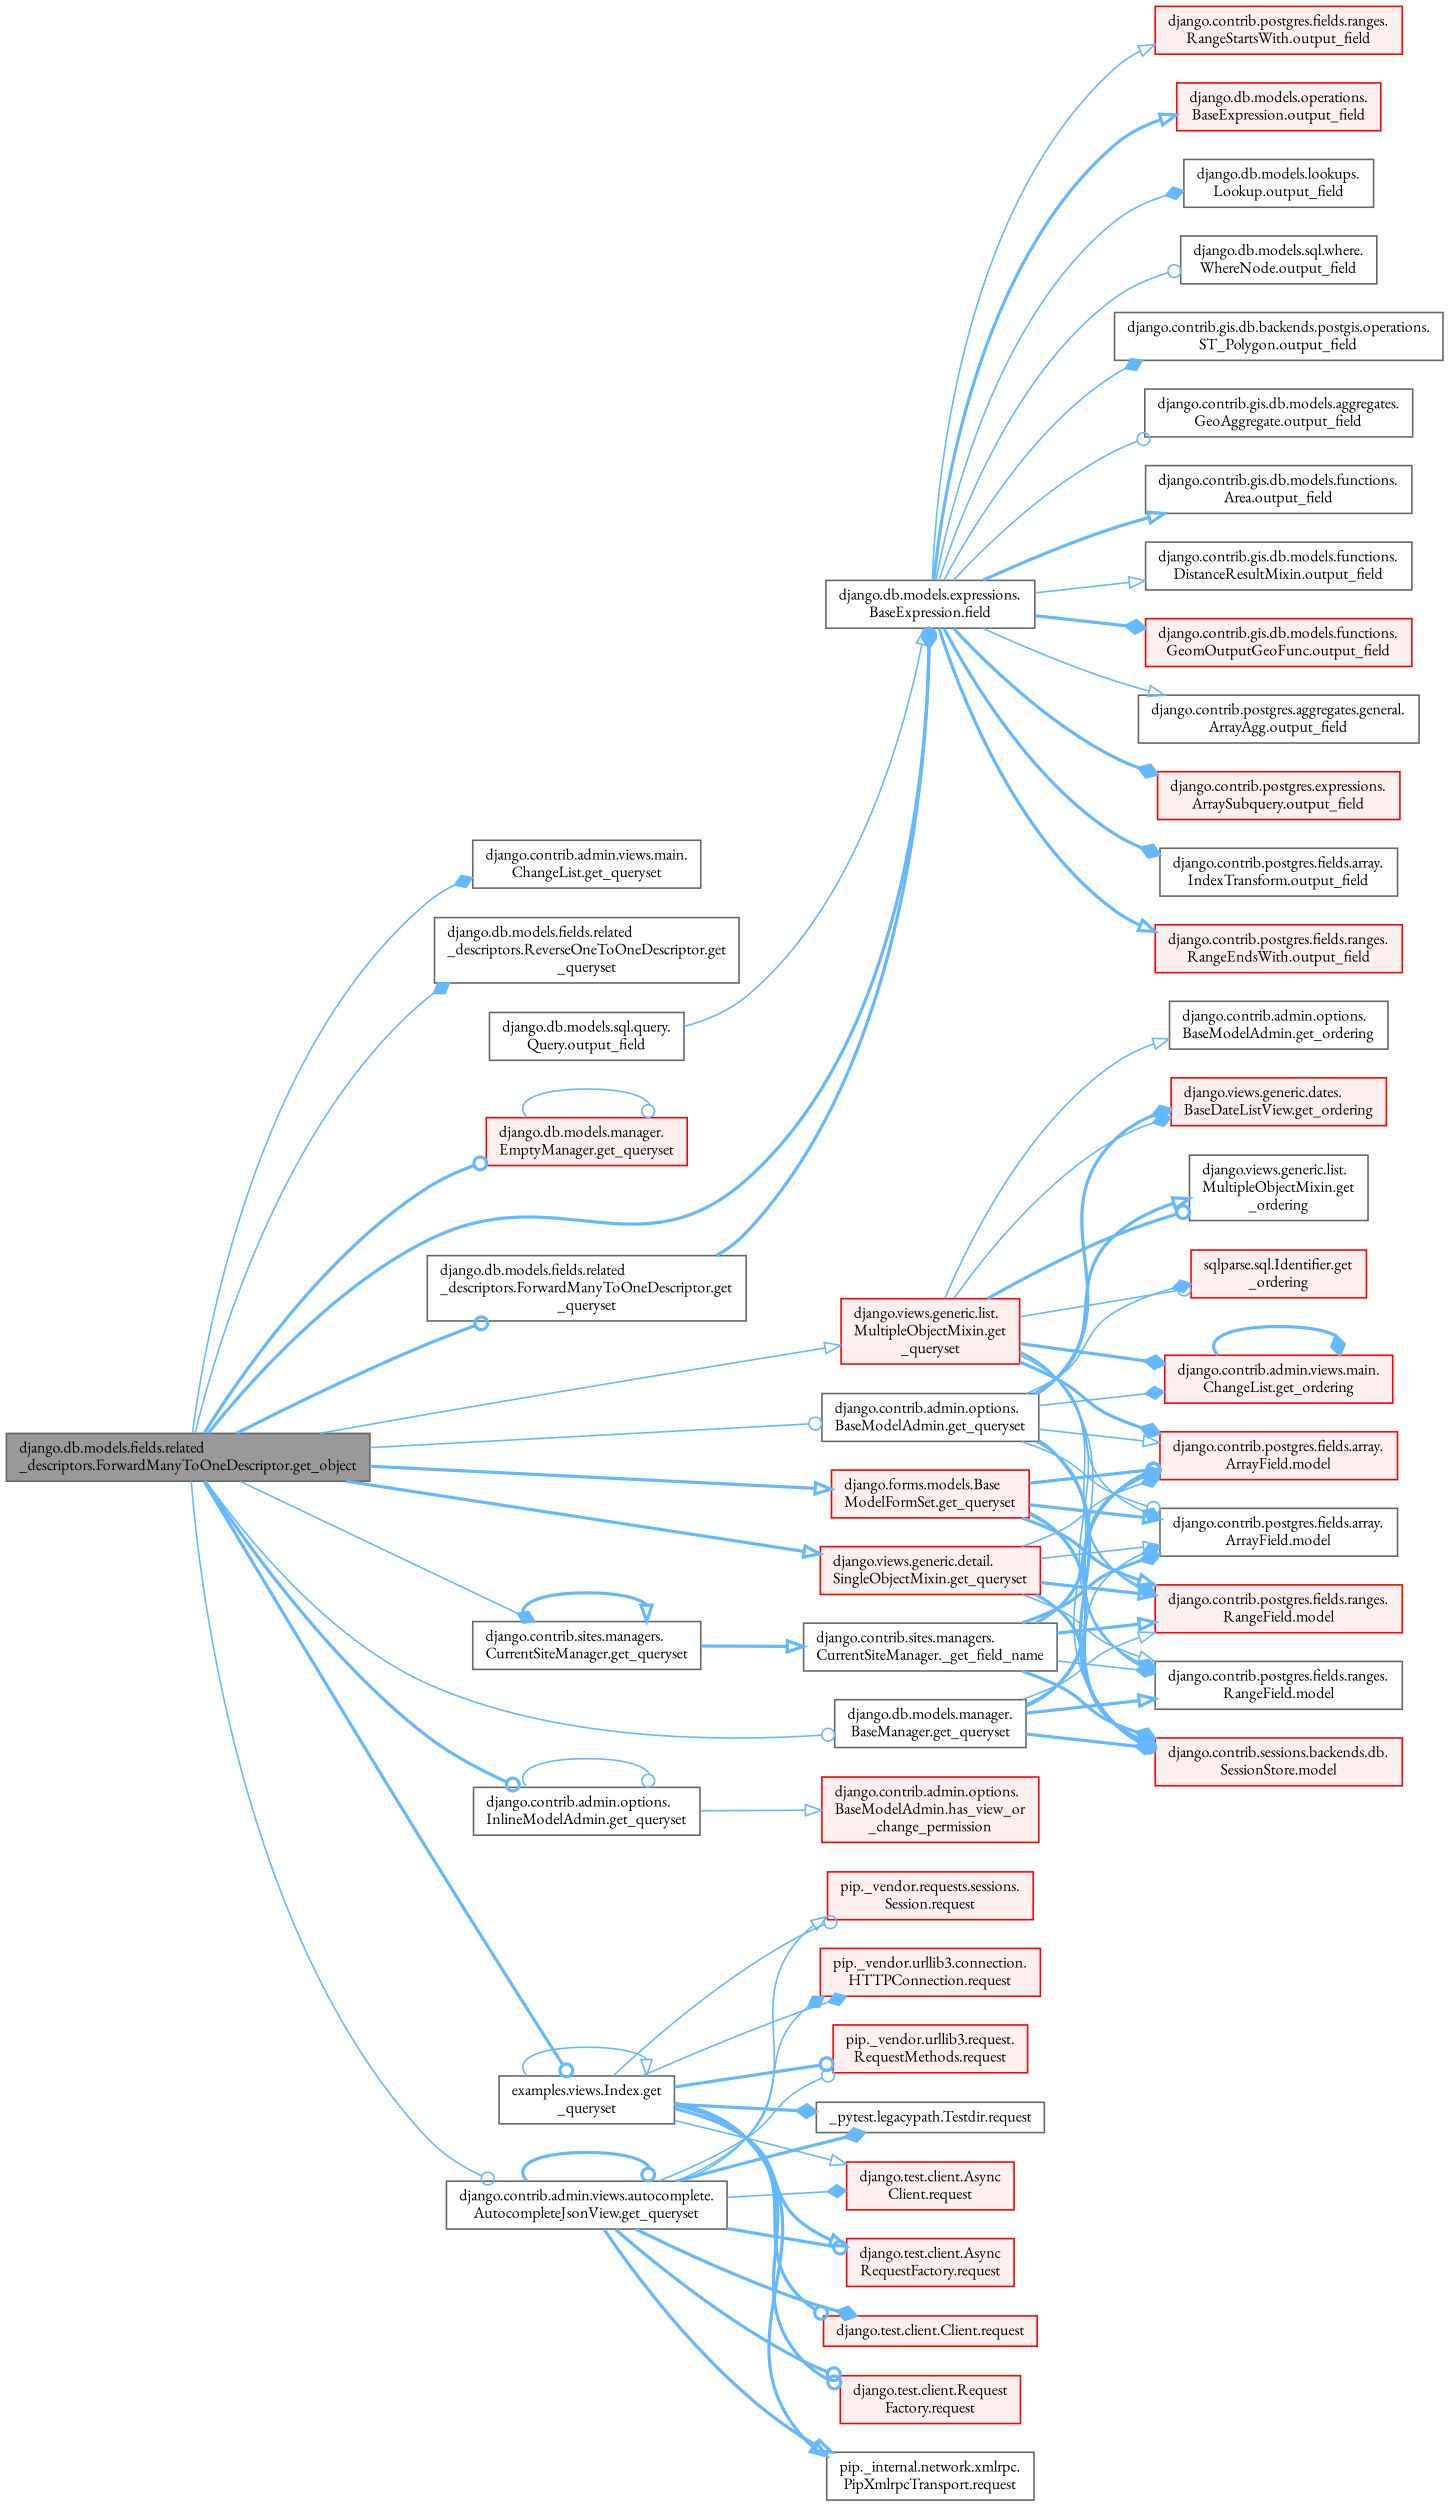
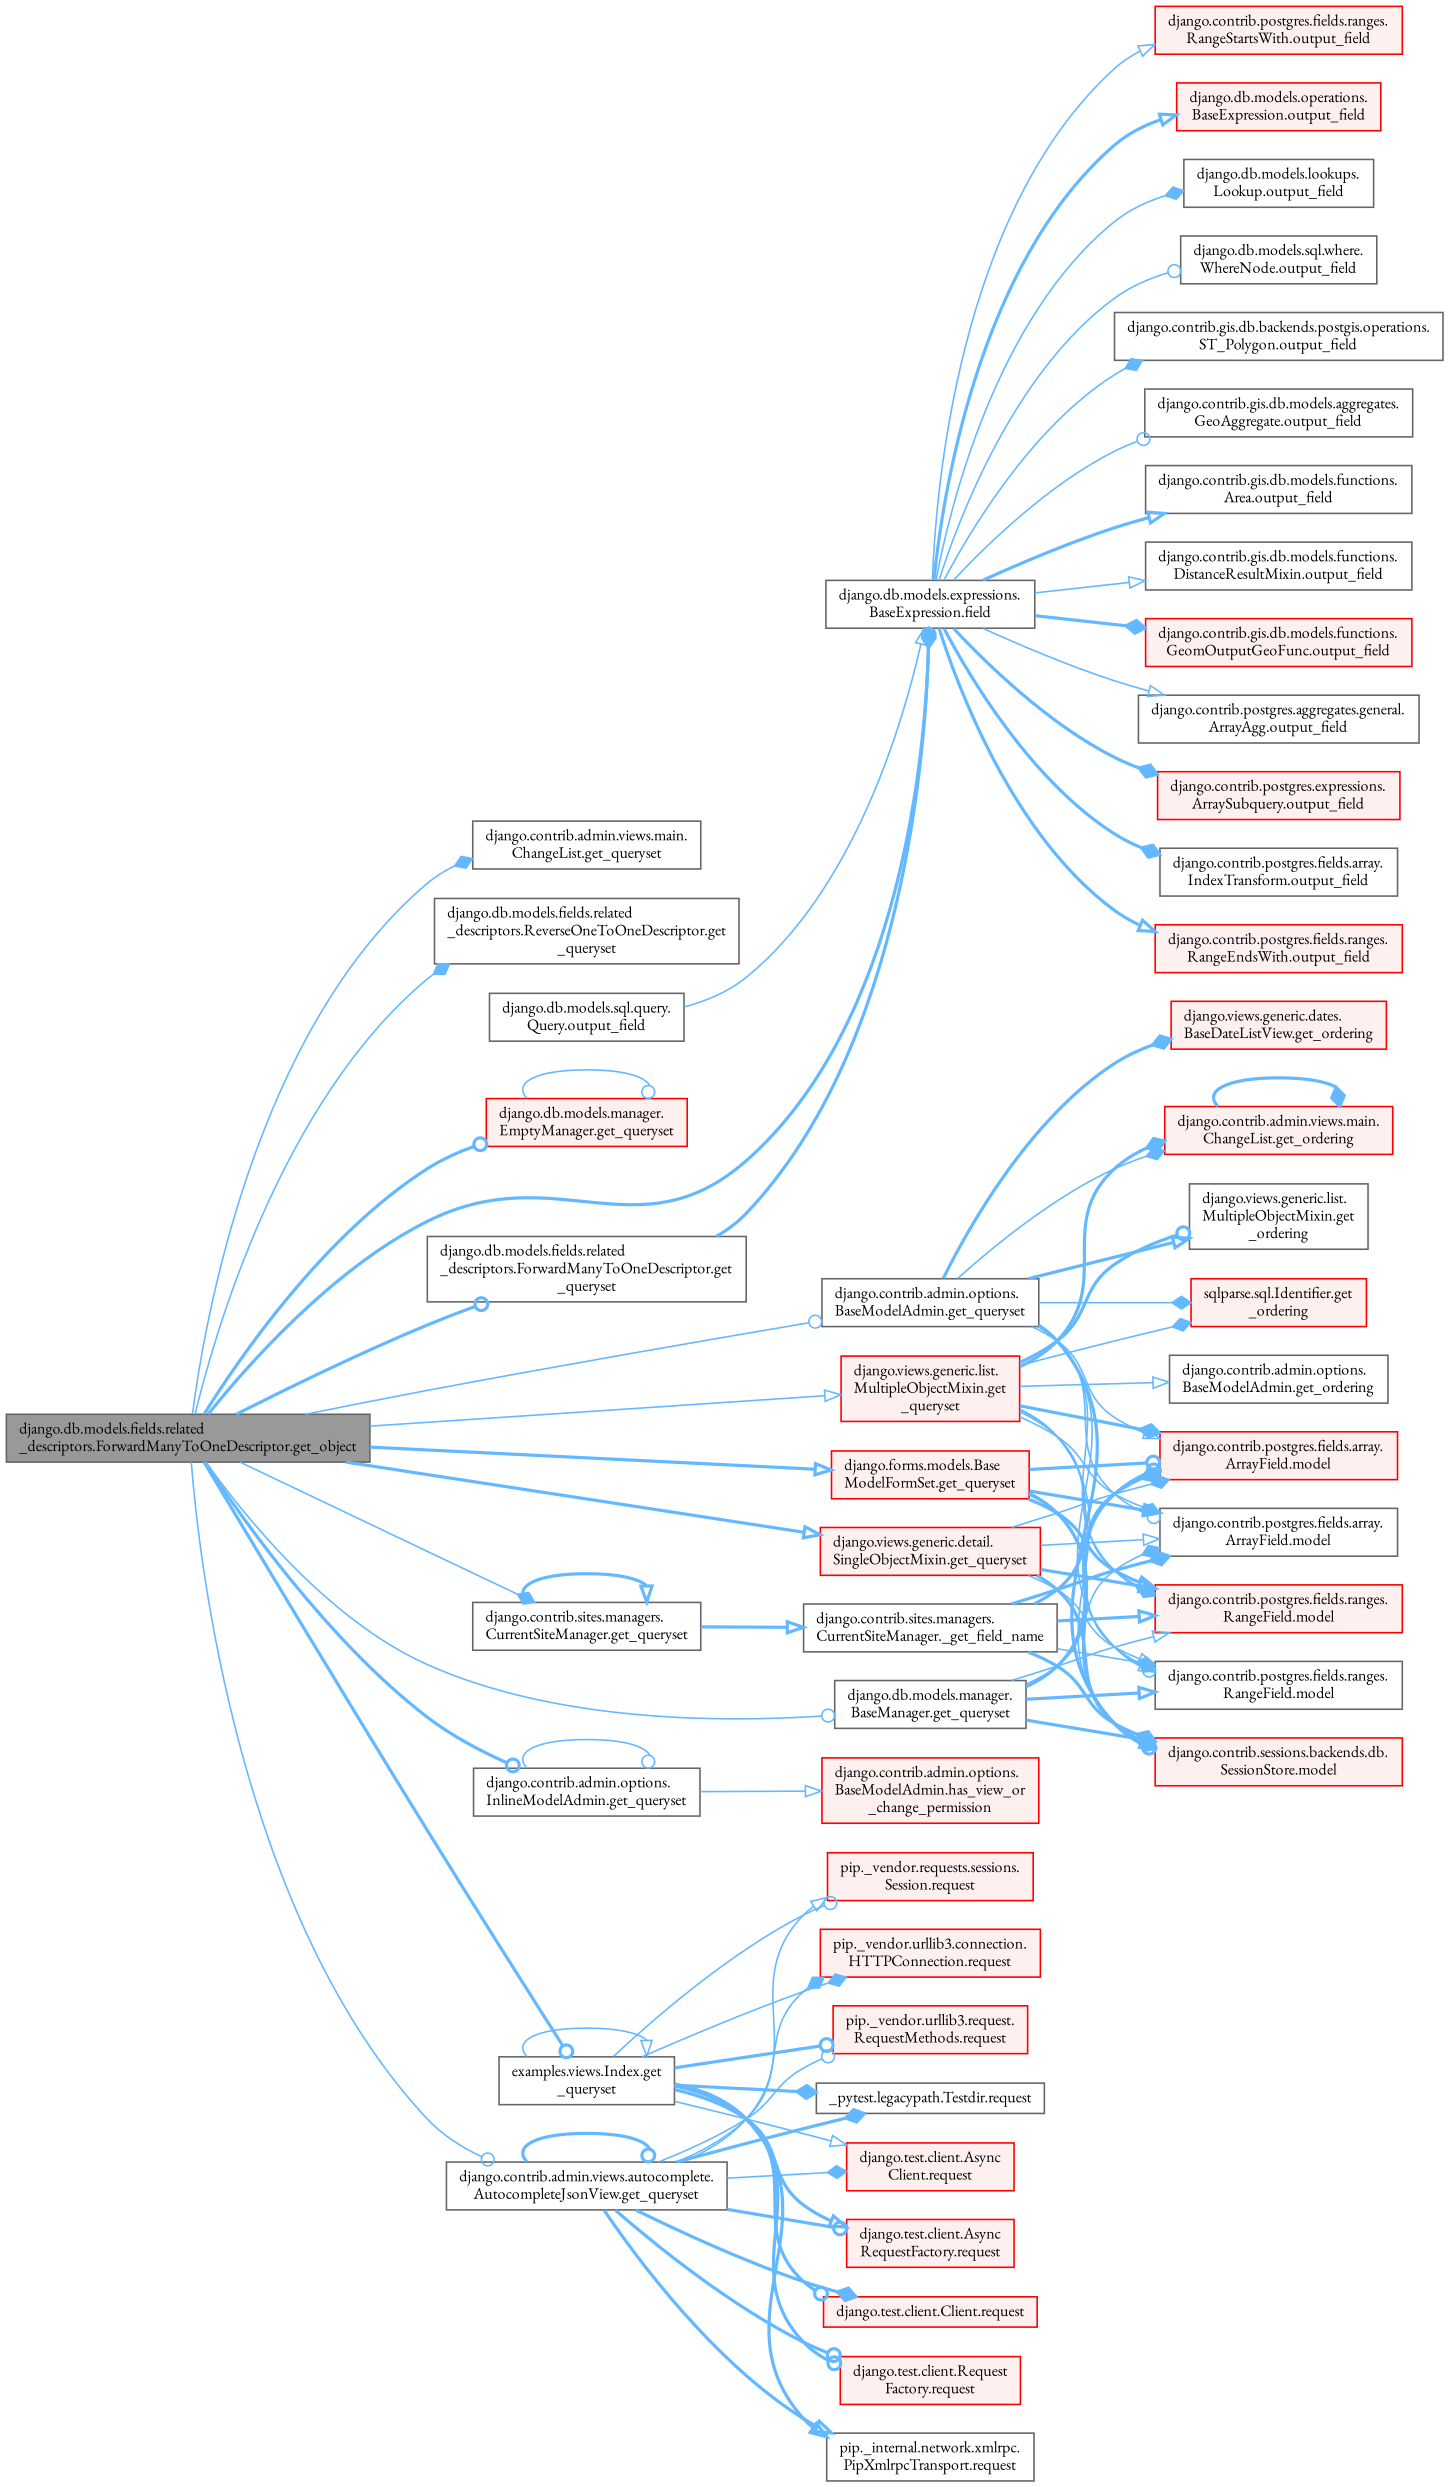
edge "django.views.generic.list. MultipleObjectMixin.get _queryset" -> "django.views.generic.dates. BaseDateListView.get_ordering": removed
edge "django.views.generic.list. MultipleObjectMixin.get _queryset" -> "sqlparse.sql.Identifier.get _ordering": arrowhead odot -> diamond
